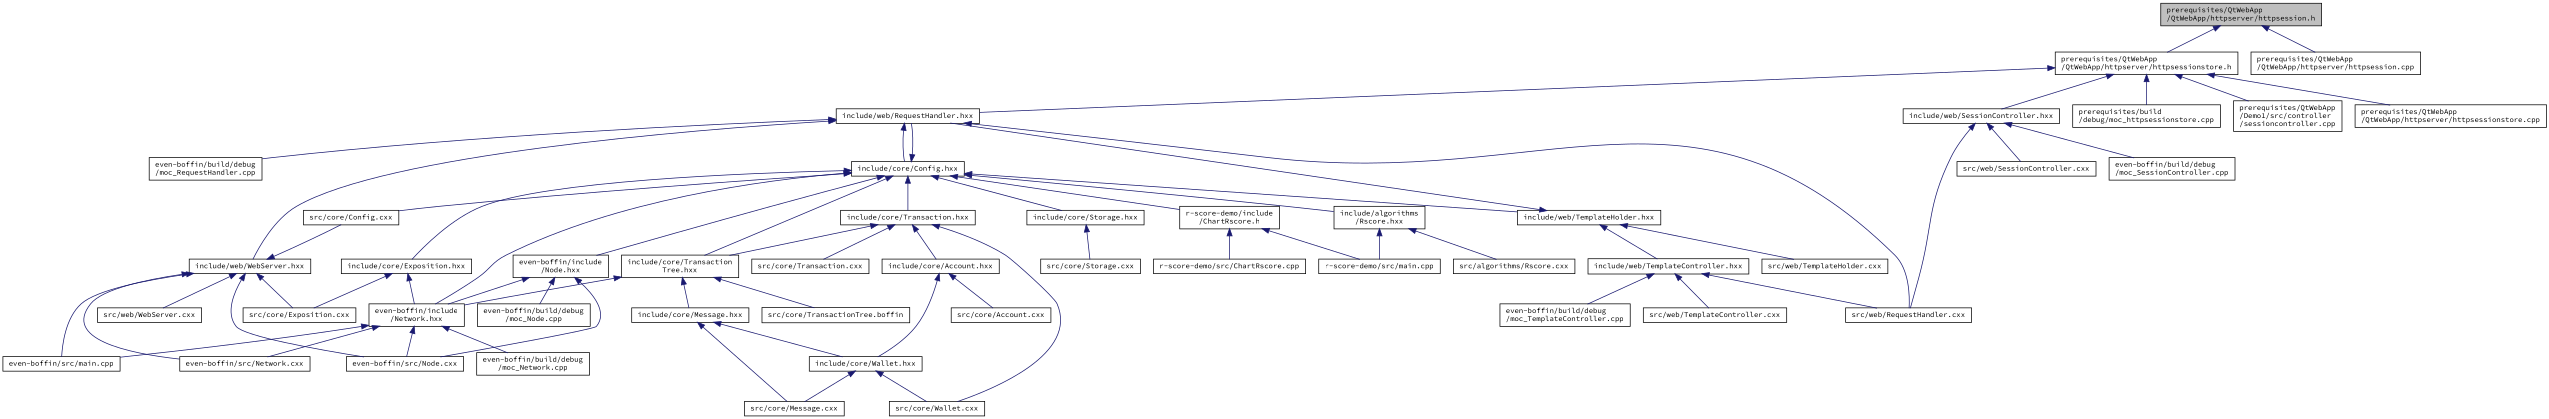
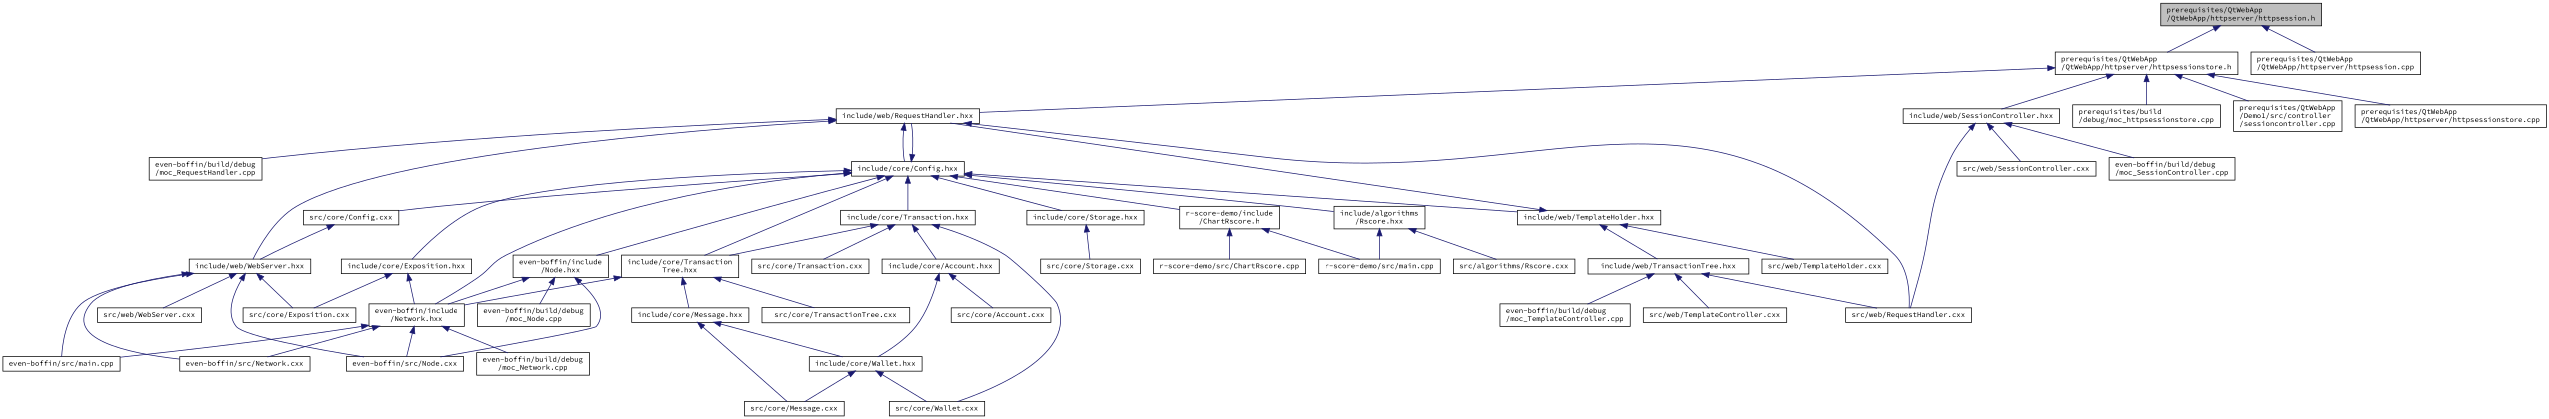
edge "src/core/Config.cxx" -> "include/web/WebServer.hxx": reversed
node "include/web/TemplateController.hxx": label "include/web/TemplateController.hxx" -> "include/web/TransactionTree.hxx"
node "src/core/TransactionTree.boffin": label "src/core/TransactionTree.boffin" -> "src/core/TransactionTree.cxx"
